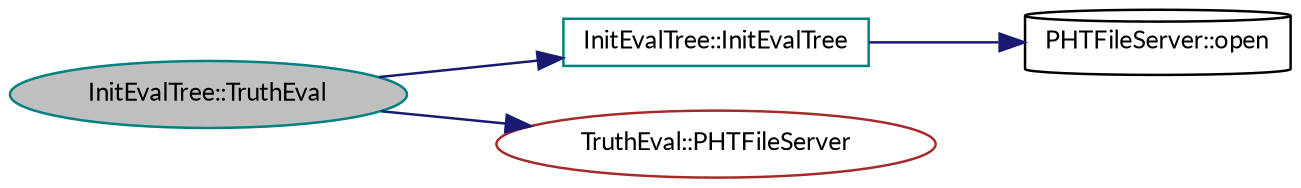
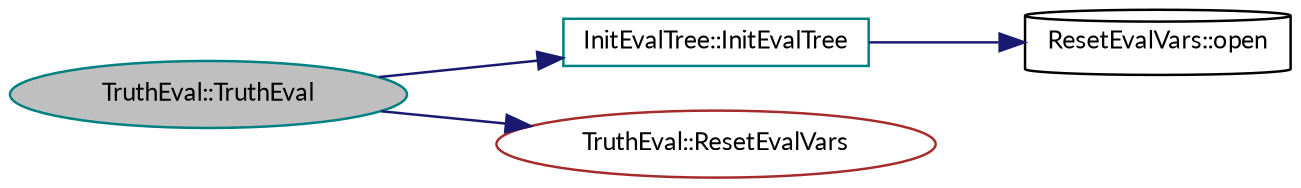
node "PHTFileServer::open": label "PHTFileServer::open" -> "ResetEvalVars::open"
node "InitEvalTree::TruthEval": label "InitEvalTree::TruthEval" -> "TruthEval::TruthEval"
node "TruthEval::PHTFileServer": label "TruthEval::PHTFileServer" -> "TruthEval::ResetEvalVars"
